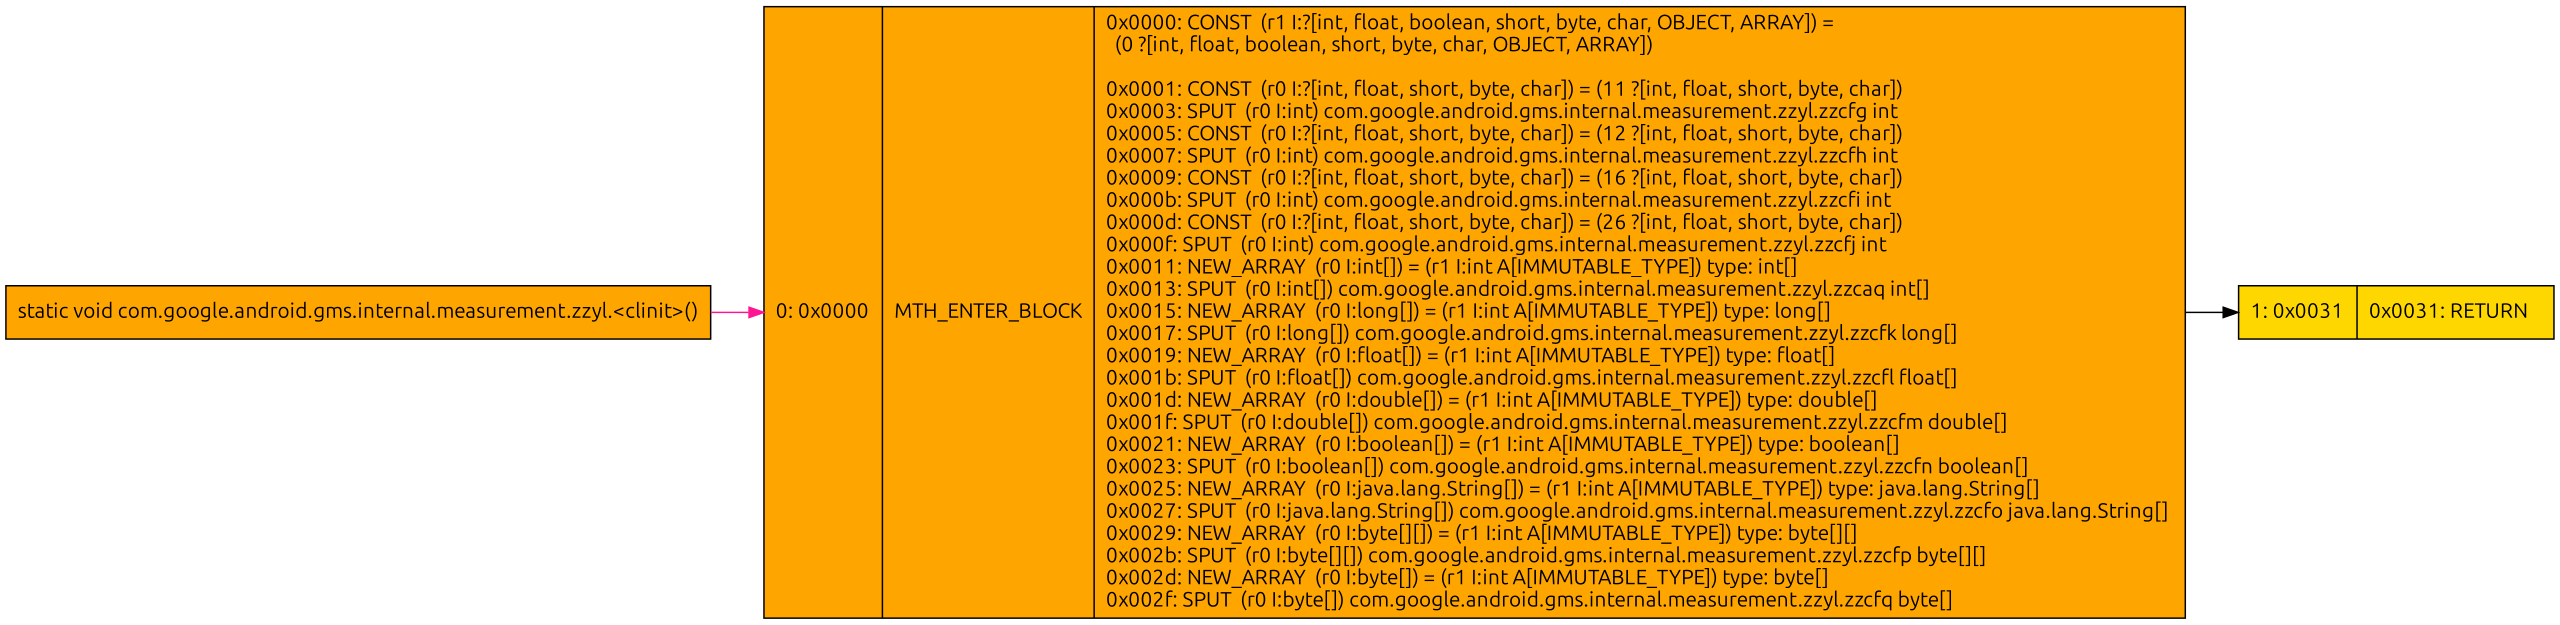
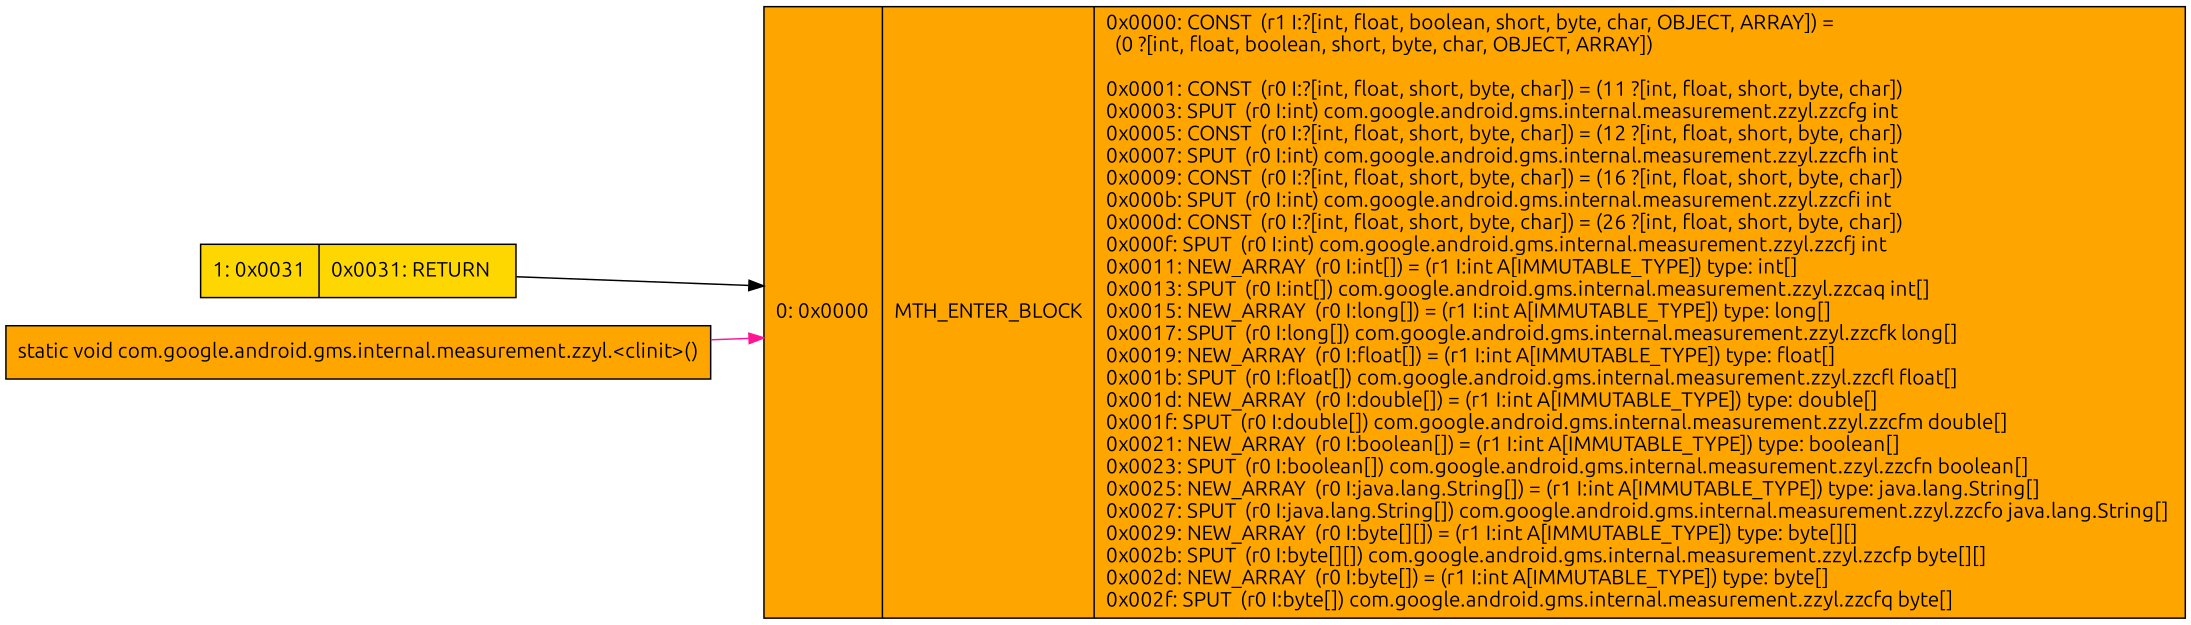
edge "0: 0x0000" -> "1: 0x0031": reversed
